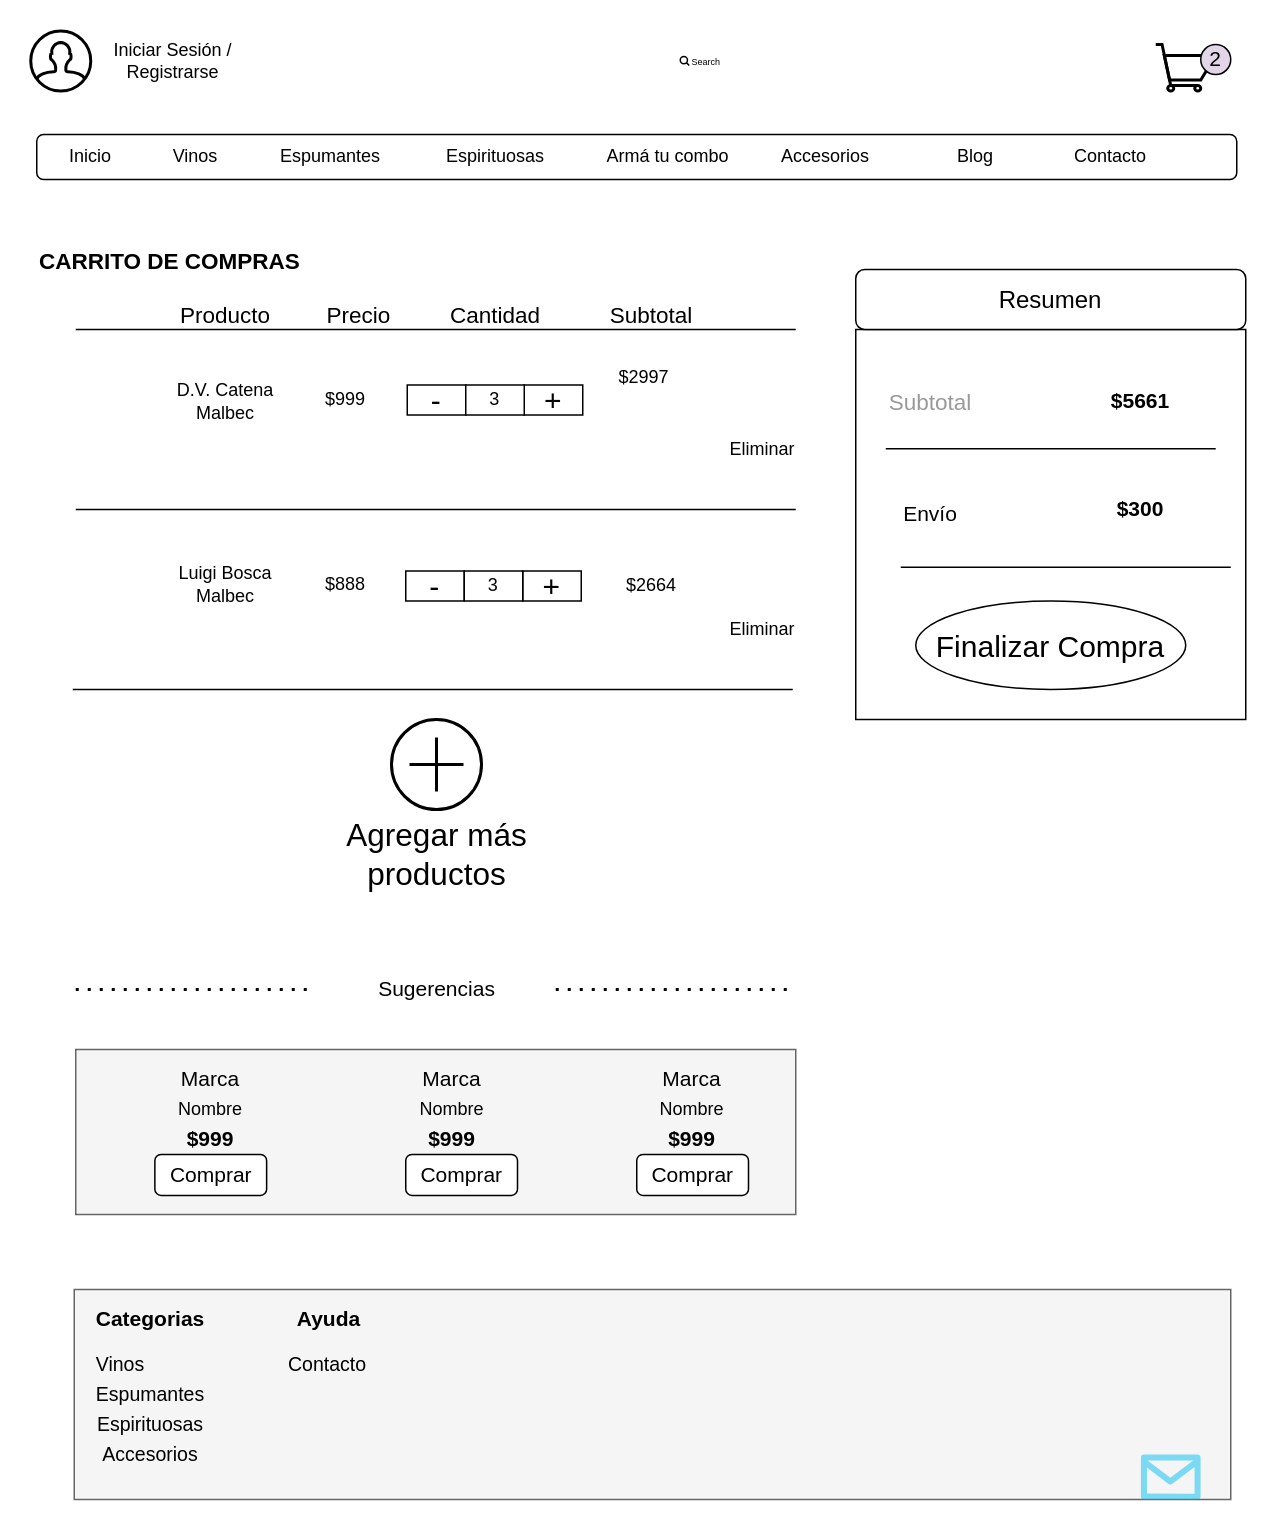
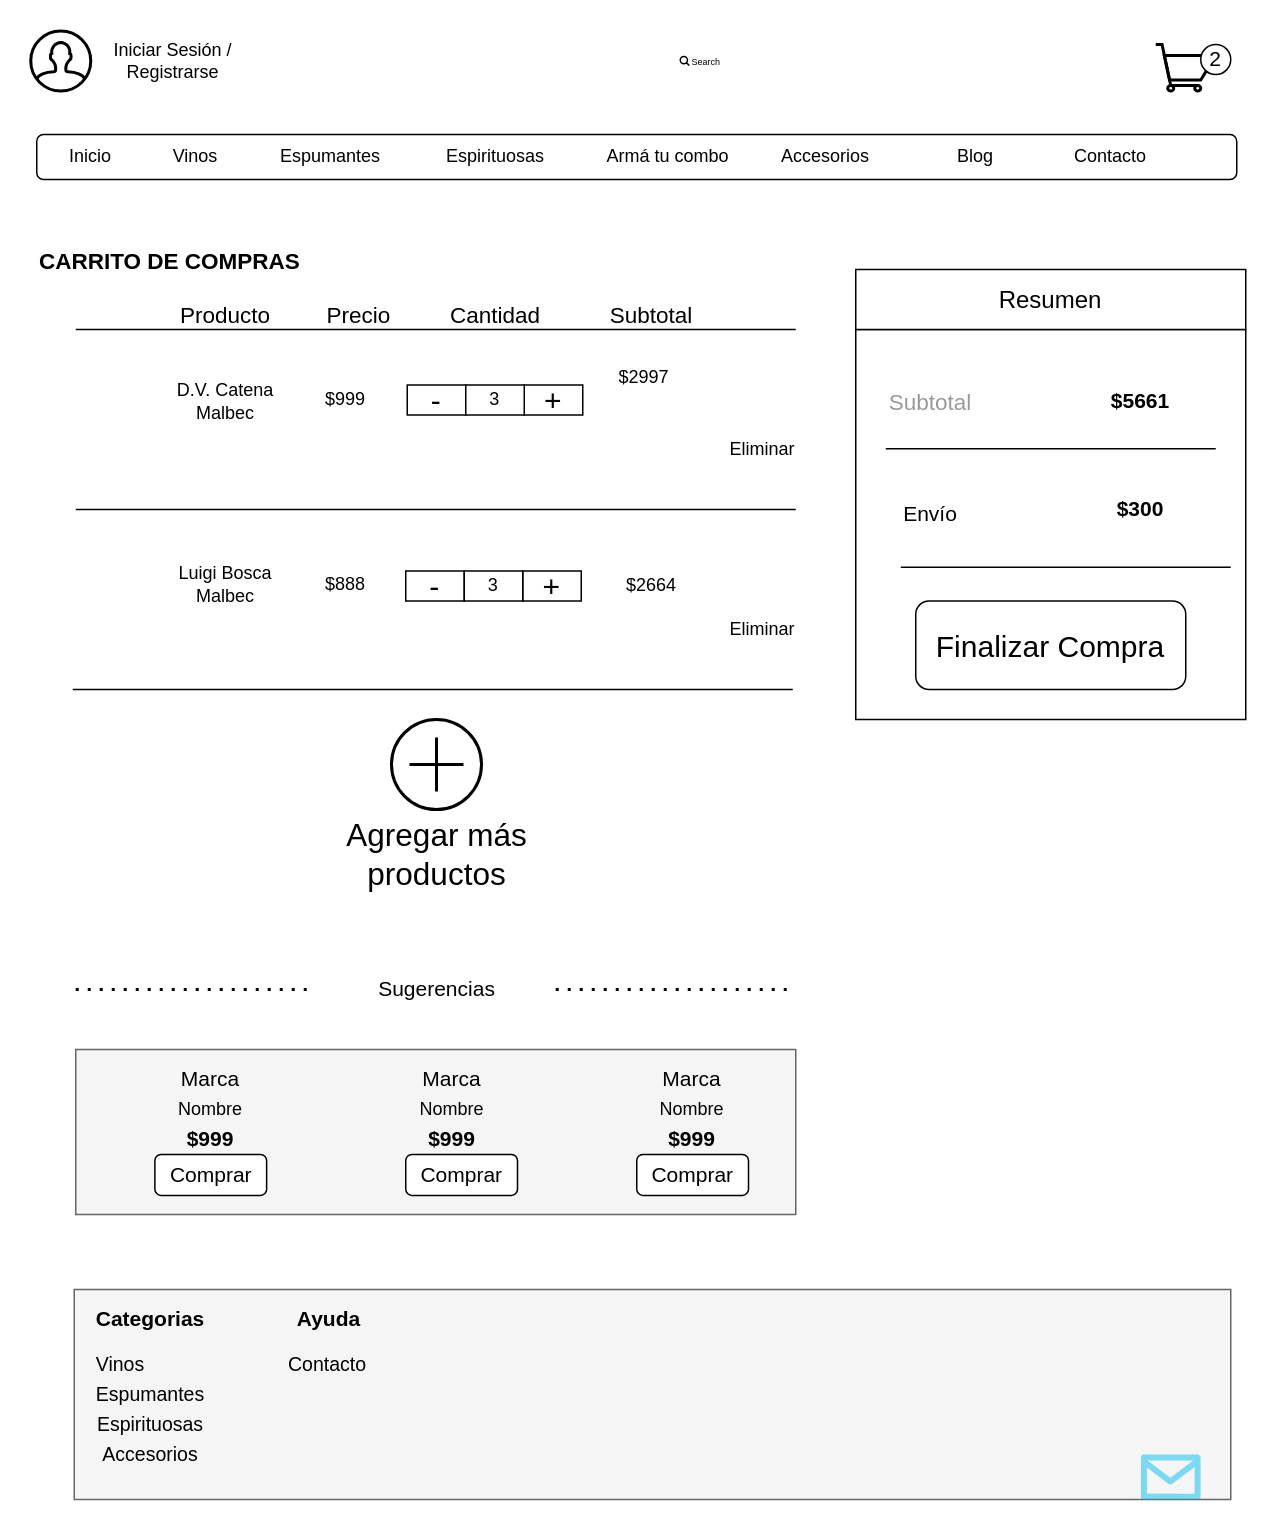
node "2": fillcolor #e1d5e7 -> #ffffff
node "Resumen": shape rounded rectangle -> rectangle
node "Finalizar Compra": shape ellipse -> rounded rectangle
